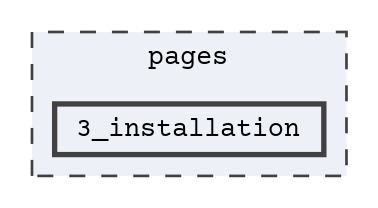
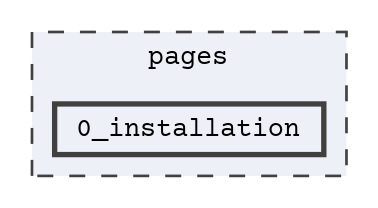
node "3_installation": label "3_installation" -> "0_installation"
